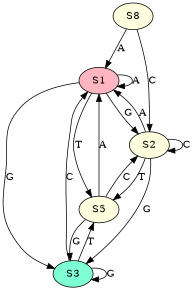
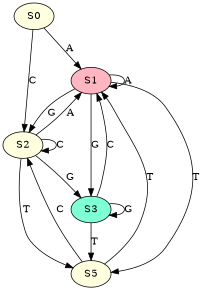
node "S8": label "S8" -> "S0"
edge "S5" -> "S1": label "A" -> "T"
edge "S5" -> "S3": removed, label "G"
